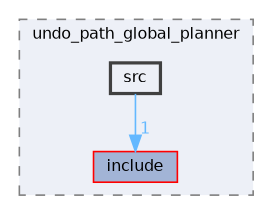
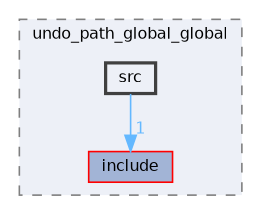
cluster "undo_path_global_planner": label "undo_path_global_planner" -> "undo_path_global_global"
